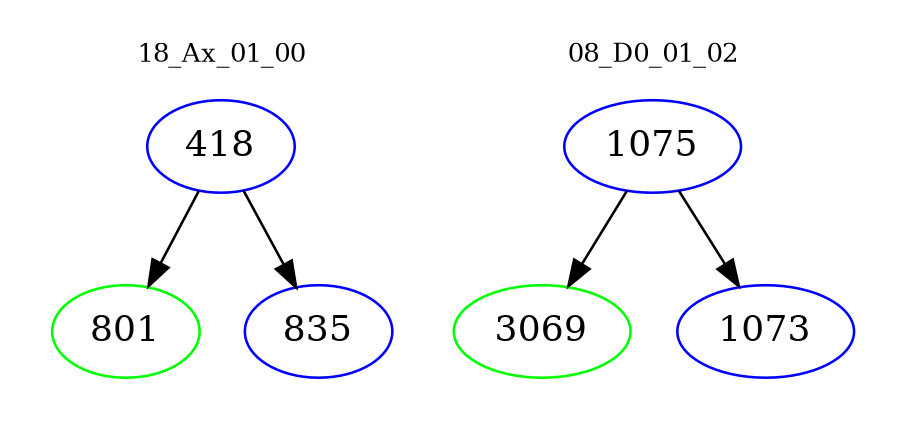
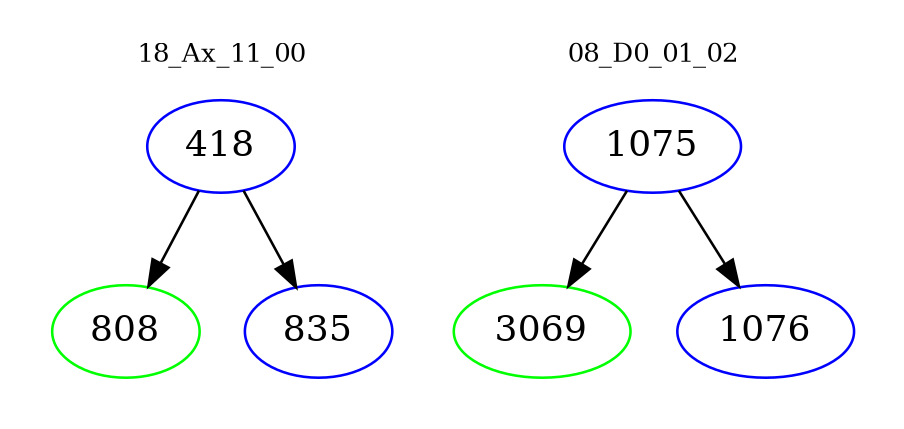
cluster "18_Ax_01_00": label "18_Ax_01_00" -> "18_Ax_11_00"
node "801": label "801" -> "808"
node "1073": label "1073" -> "1076"
